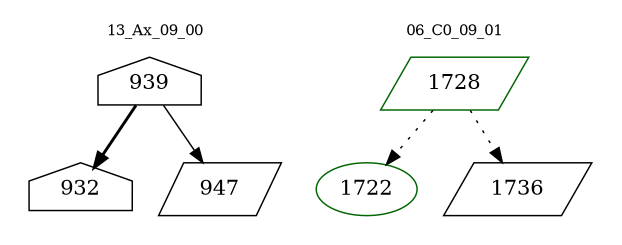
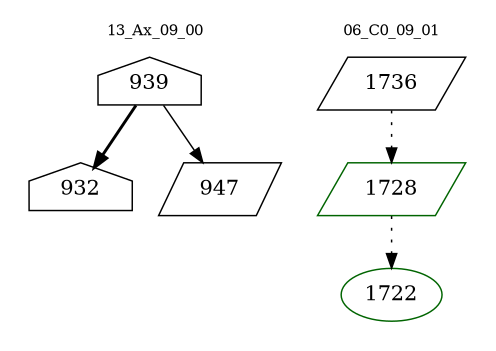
edge "1728" -> "1736": reversed
